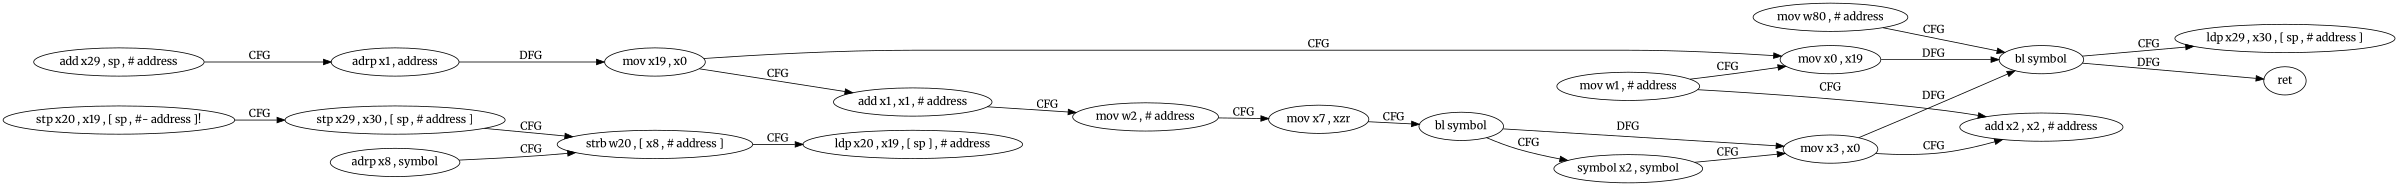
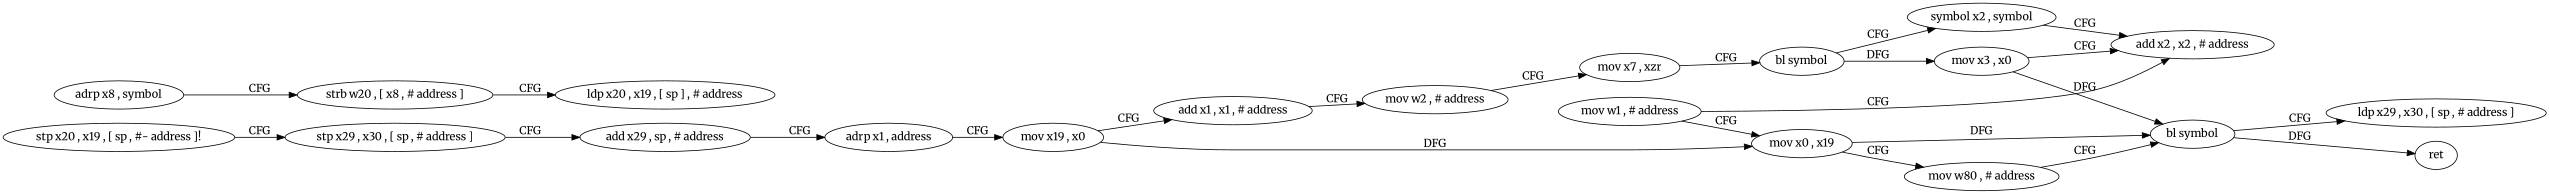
edge "mov x19 , x0" -> "mov x0 , x19": label "CFG" -> "DFG"
edge "adrp x1 , address" -> "mov x19 , x0": label "DFG" -> "CFG"
edge "stp x29 , x30 , [ sp , # address ]" -> "strb w20 , [ x8 , # address ]": now "stp x29 , x30 , [ sp , # address ]" -> "add x29 , sp , # address"
edge "symbol x2 , symbol" -> "mov x3 , x0": now "symbol x2 , symbol" -> "add x2 , x2 , # address"
edge "mov x0 , x19" -> "mov w80 , # address": added, label "CFG"
